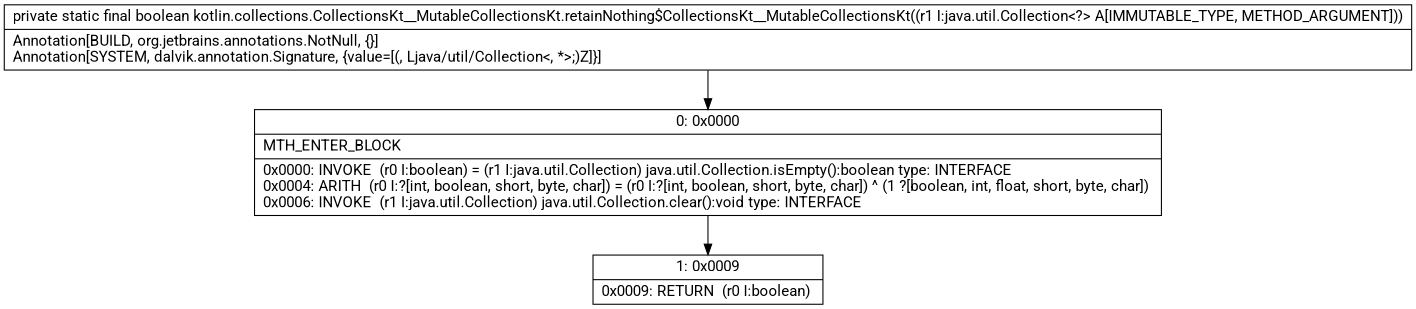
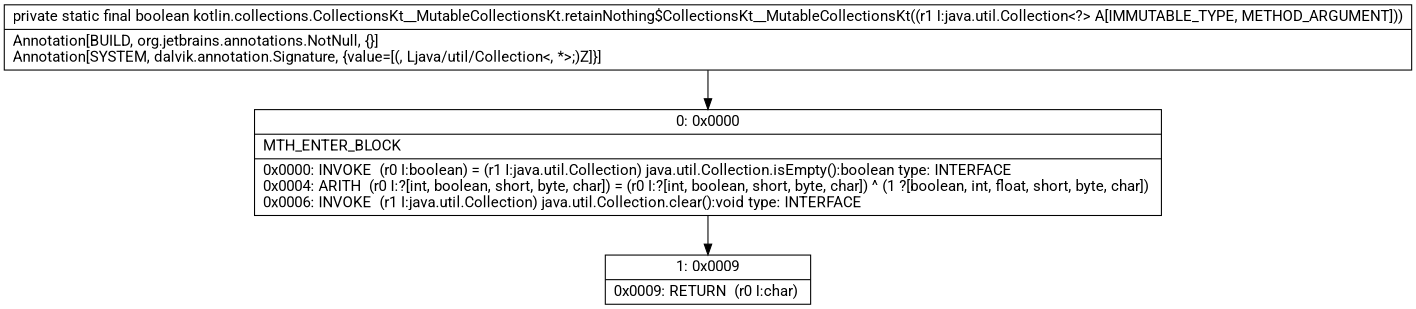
node "1: 0x0009": text "0x0009: RETURN  (r0 I:boolean)" -> "0x0009: RETURN  (r0 I:char)"
